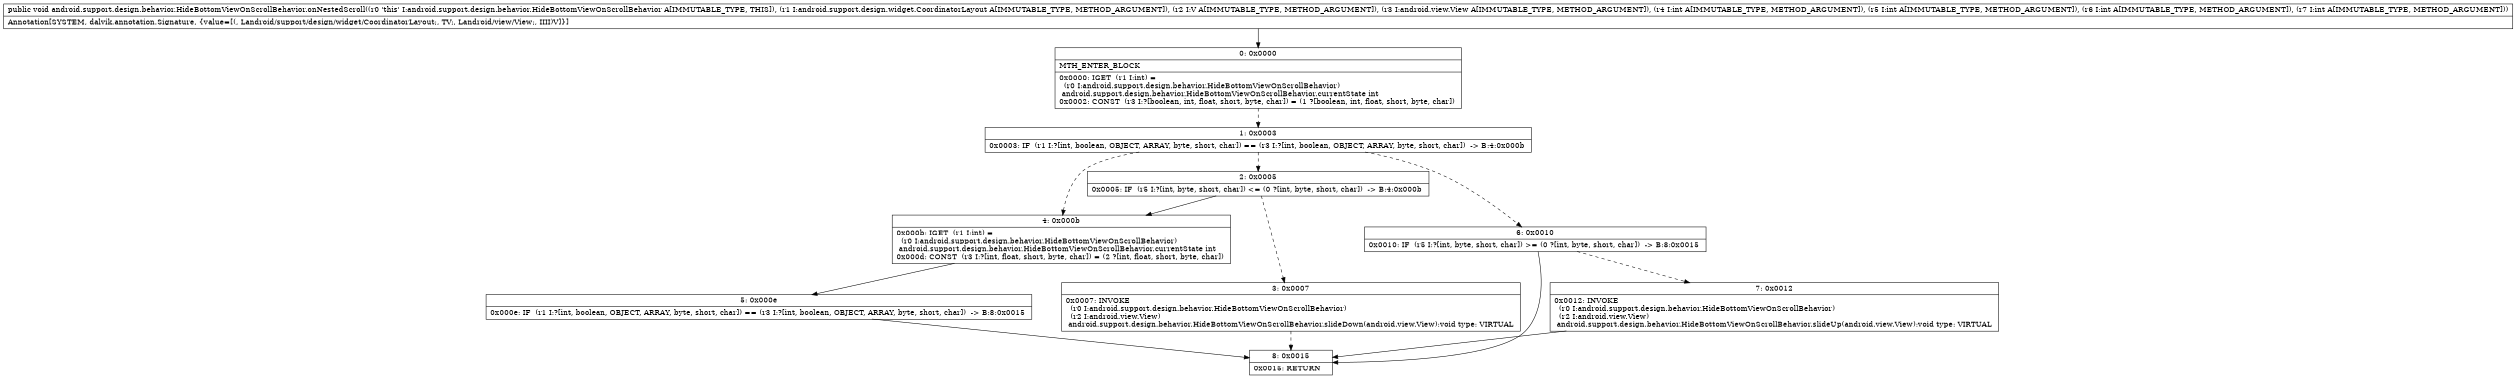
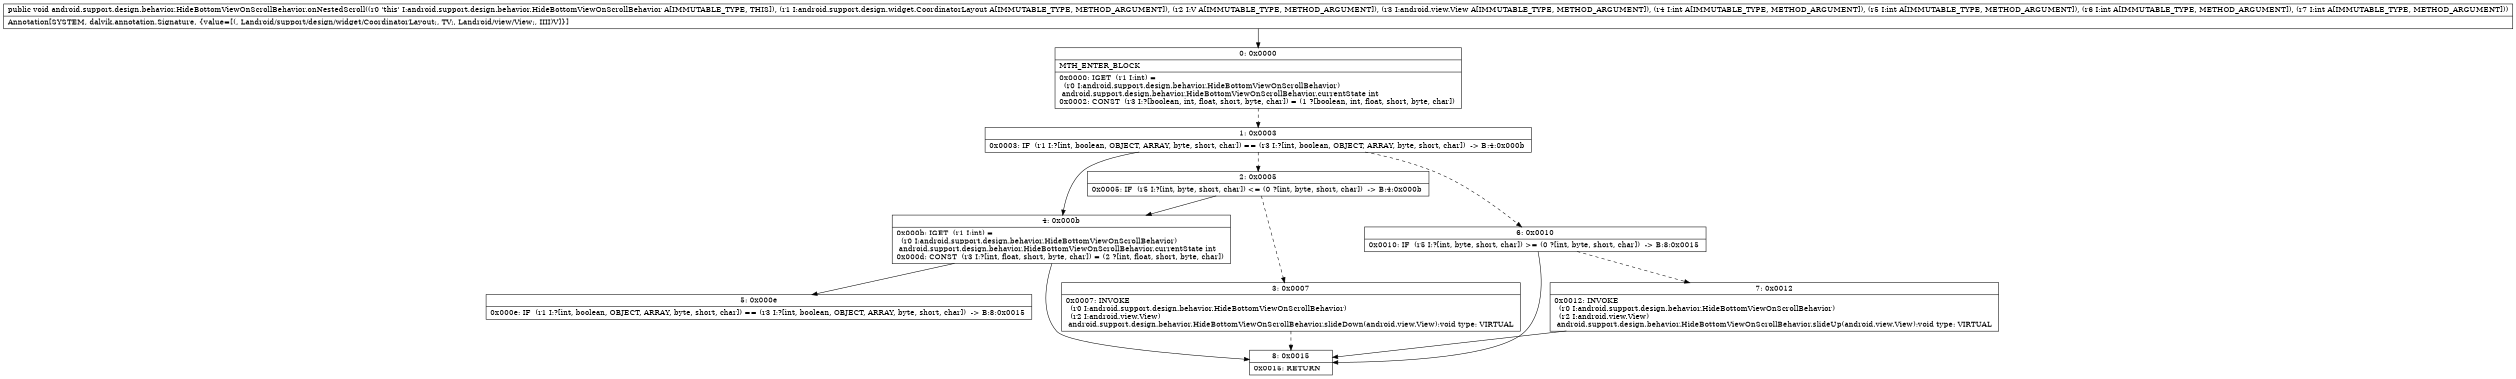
edge "1: 0x0003" -> "4: 0x000b": style dashed -> solid
edge "5: 0x000e" -> "8: 0x0015": now "4: 0x000b" -> "8: 0x0015"
